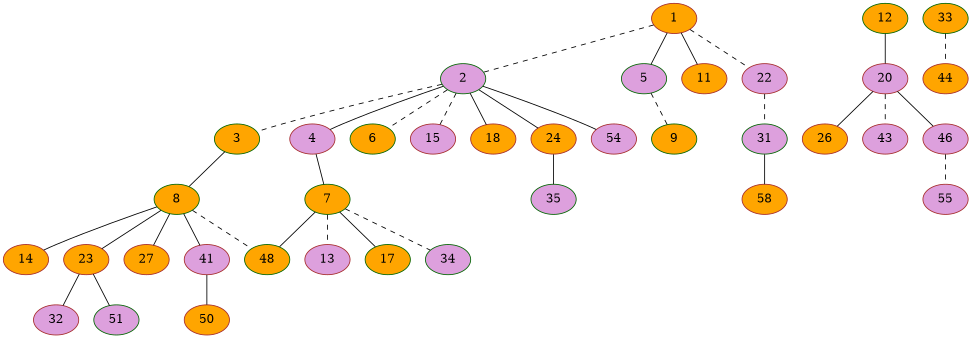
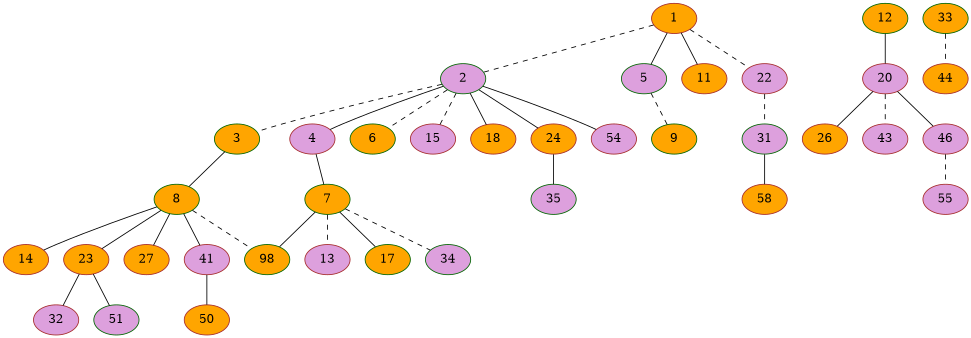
node "48": label "48" -> "98"
